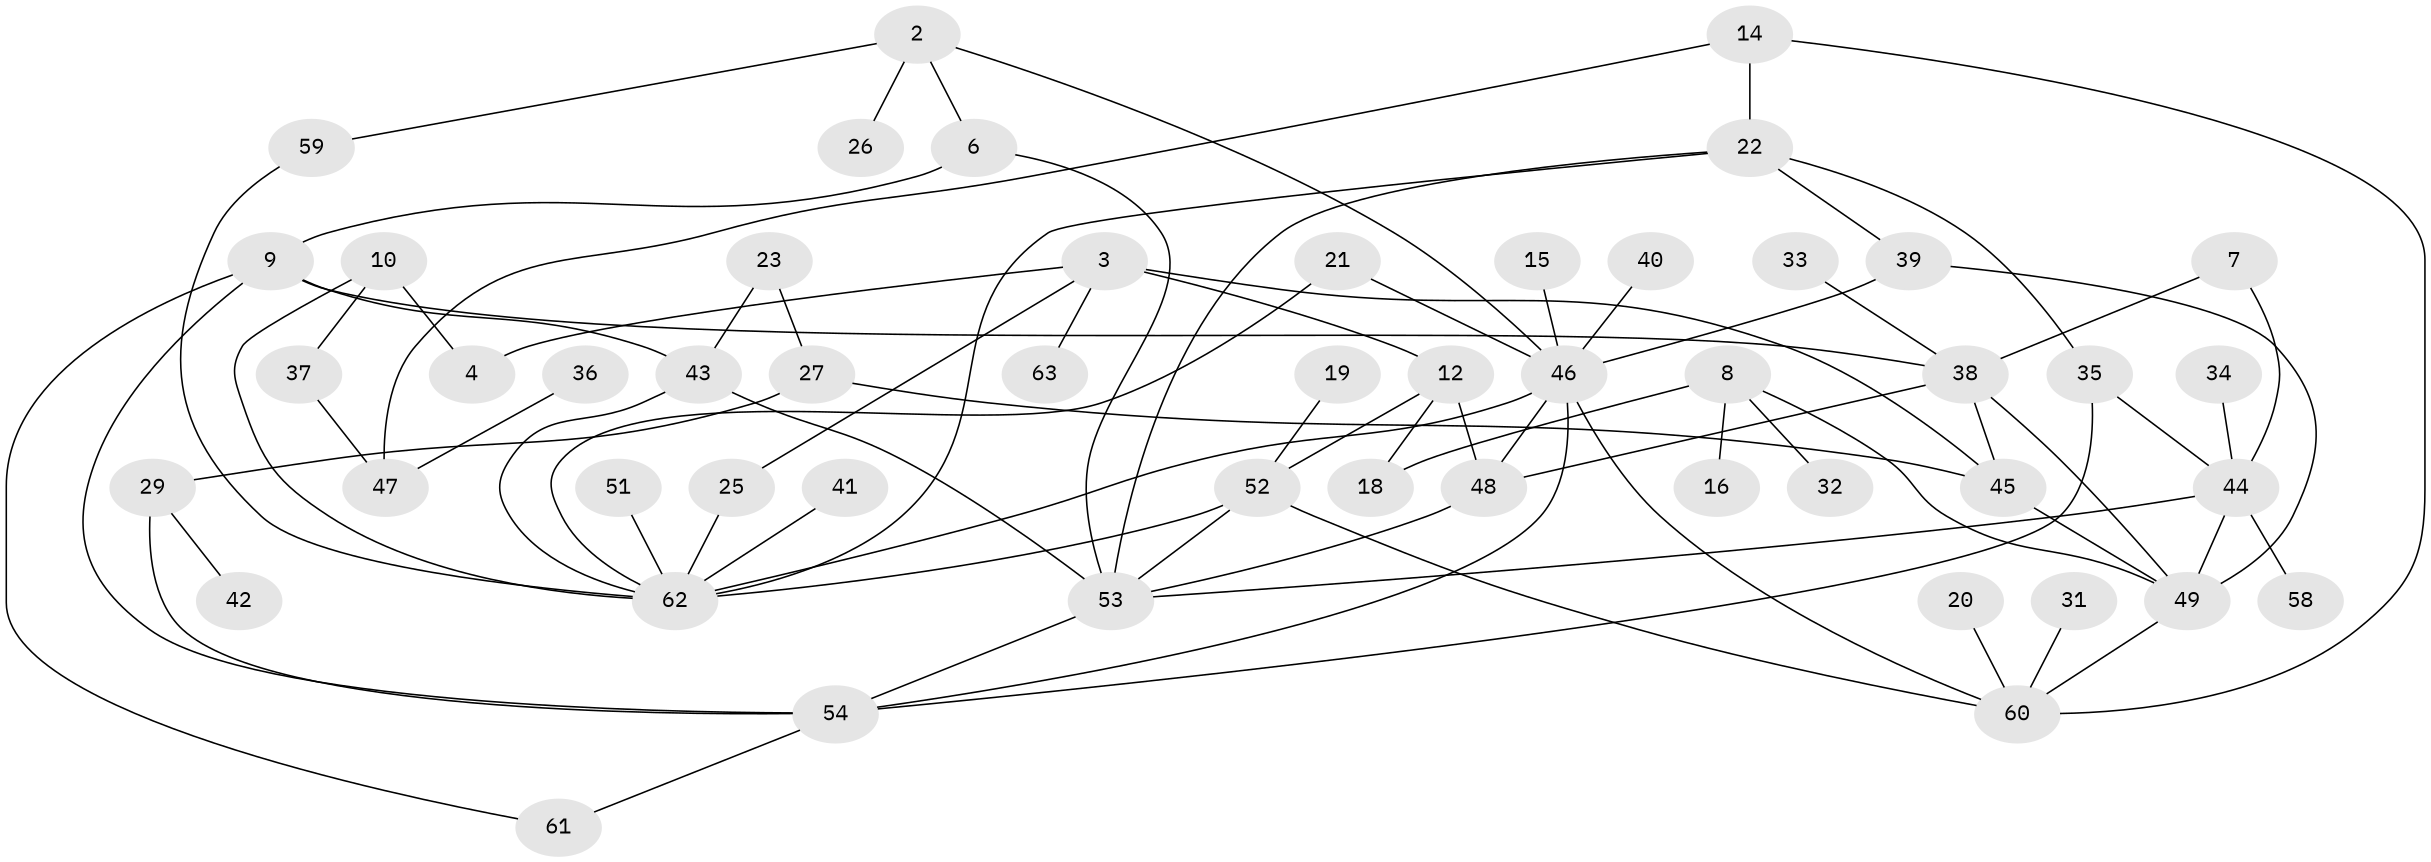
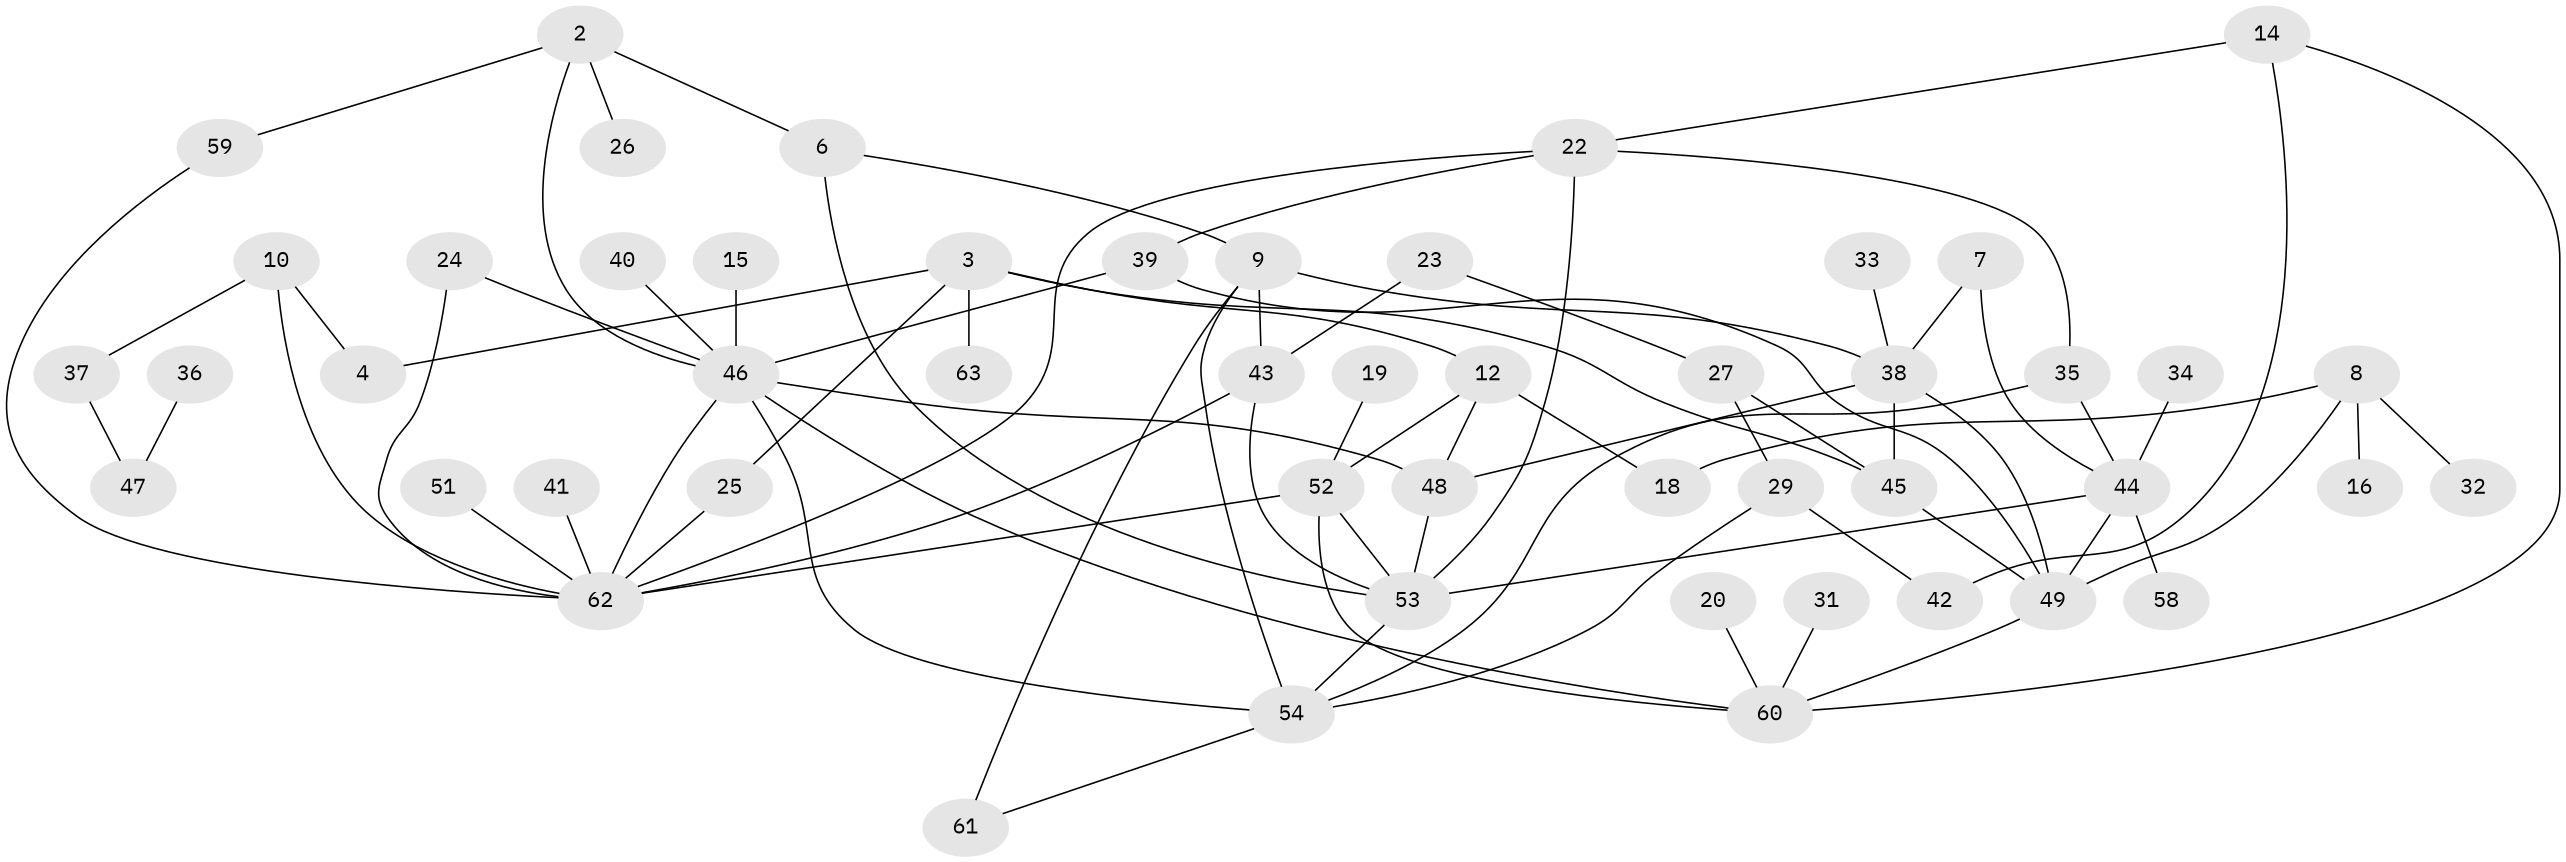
edge "14" -- "47": now "14" -- "42"
node "21": label "21" -> "24"
